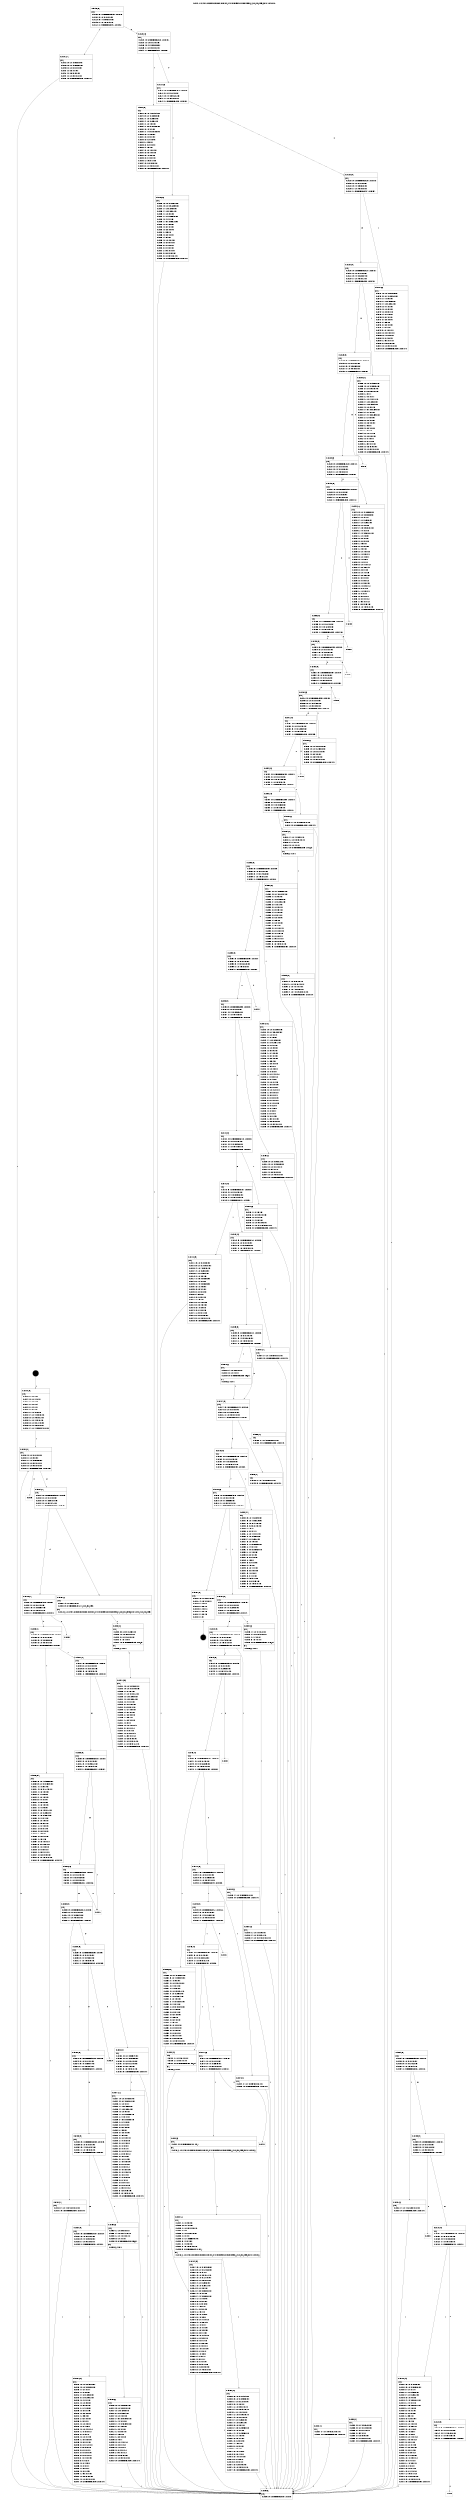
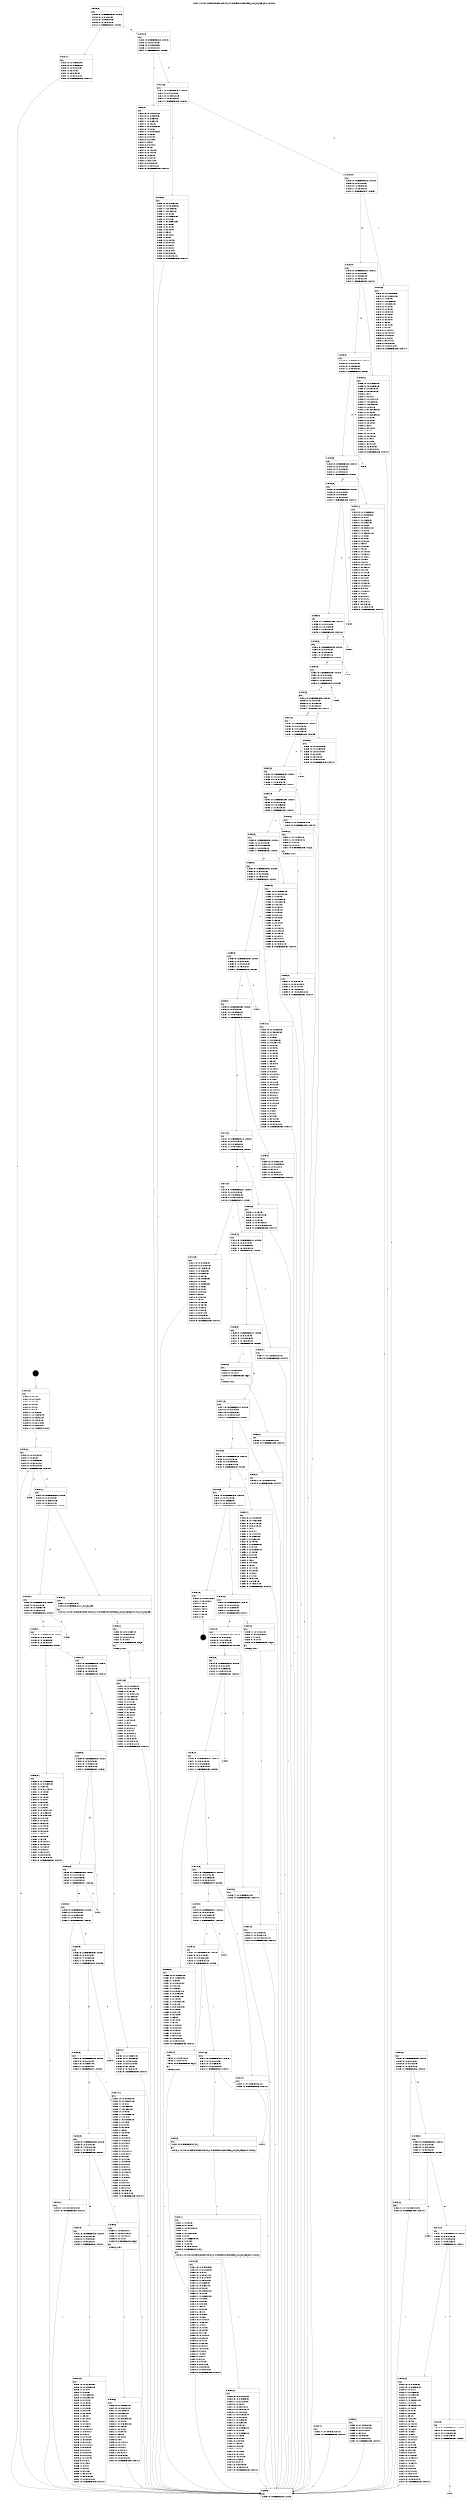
node "0x4015af [25]": added
edge "0x40207e [12]" -> "0x401677 [25]": now "0x40207e [12]" -> "0x40208a [12]"
edge "0x401919 [27]" -> "0x401c76 [144]": now "0x401370 [25]" -> "0x401c76 [144]"
